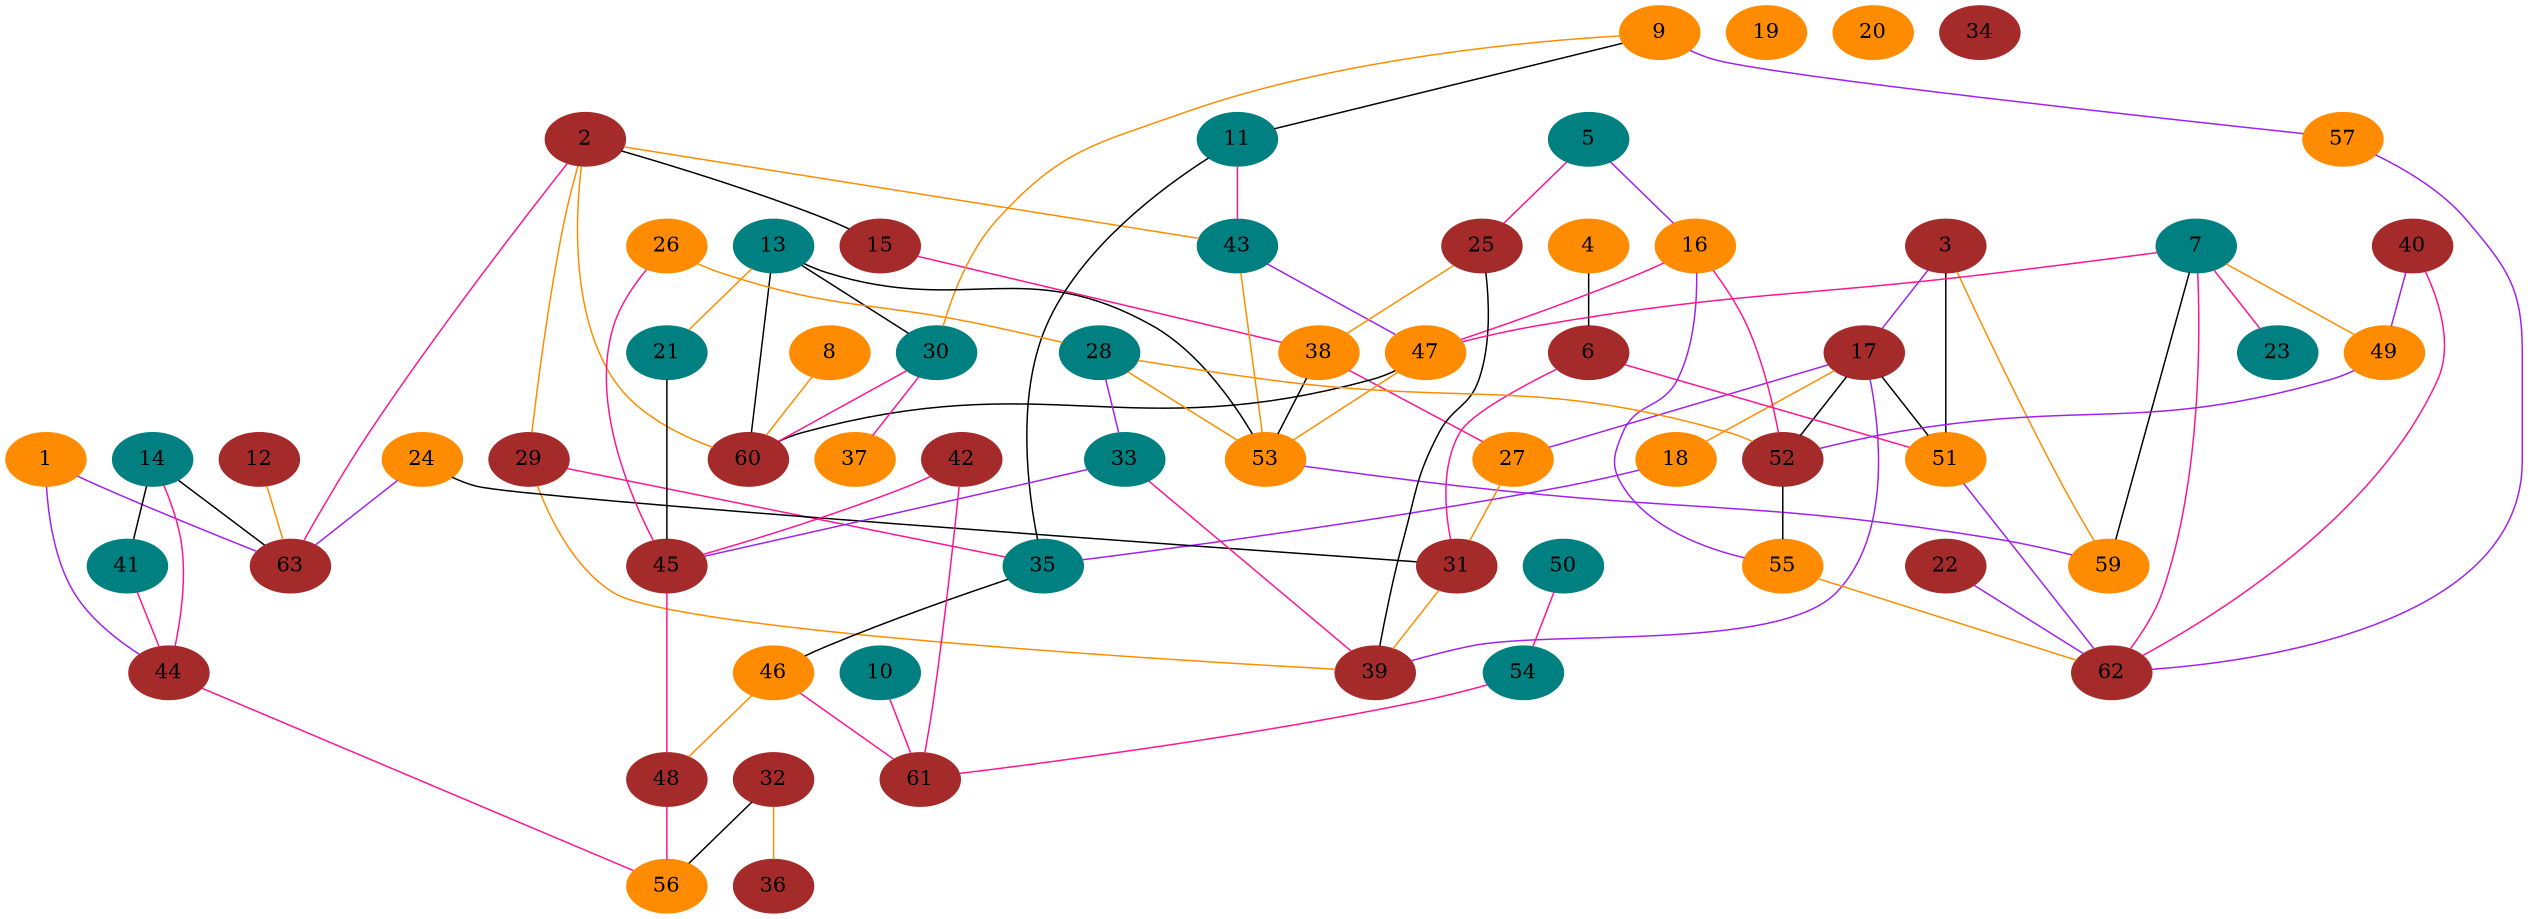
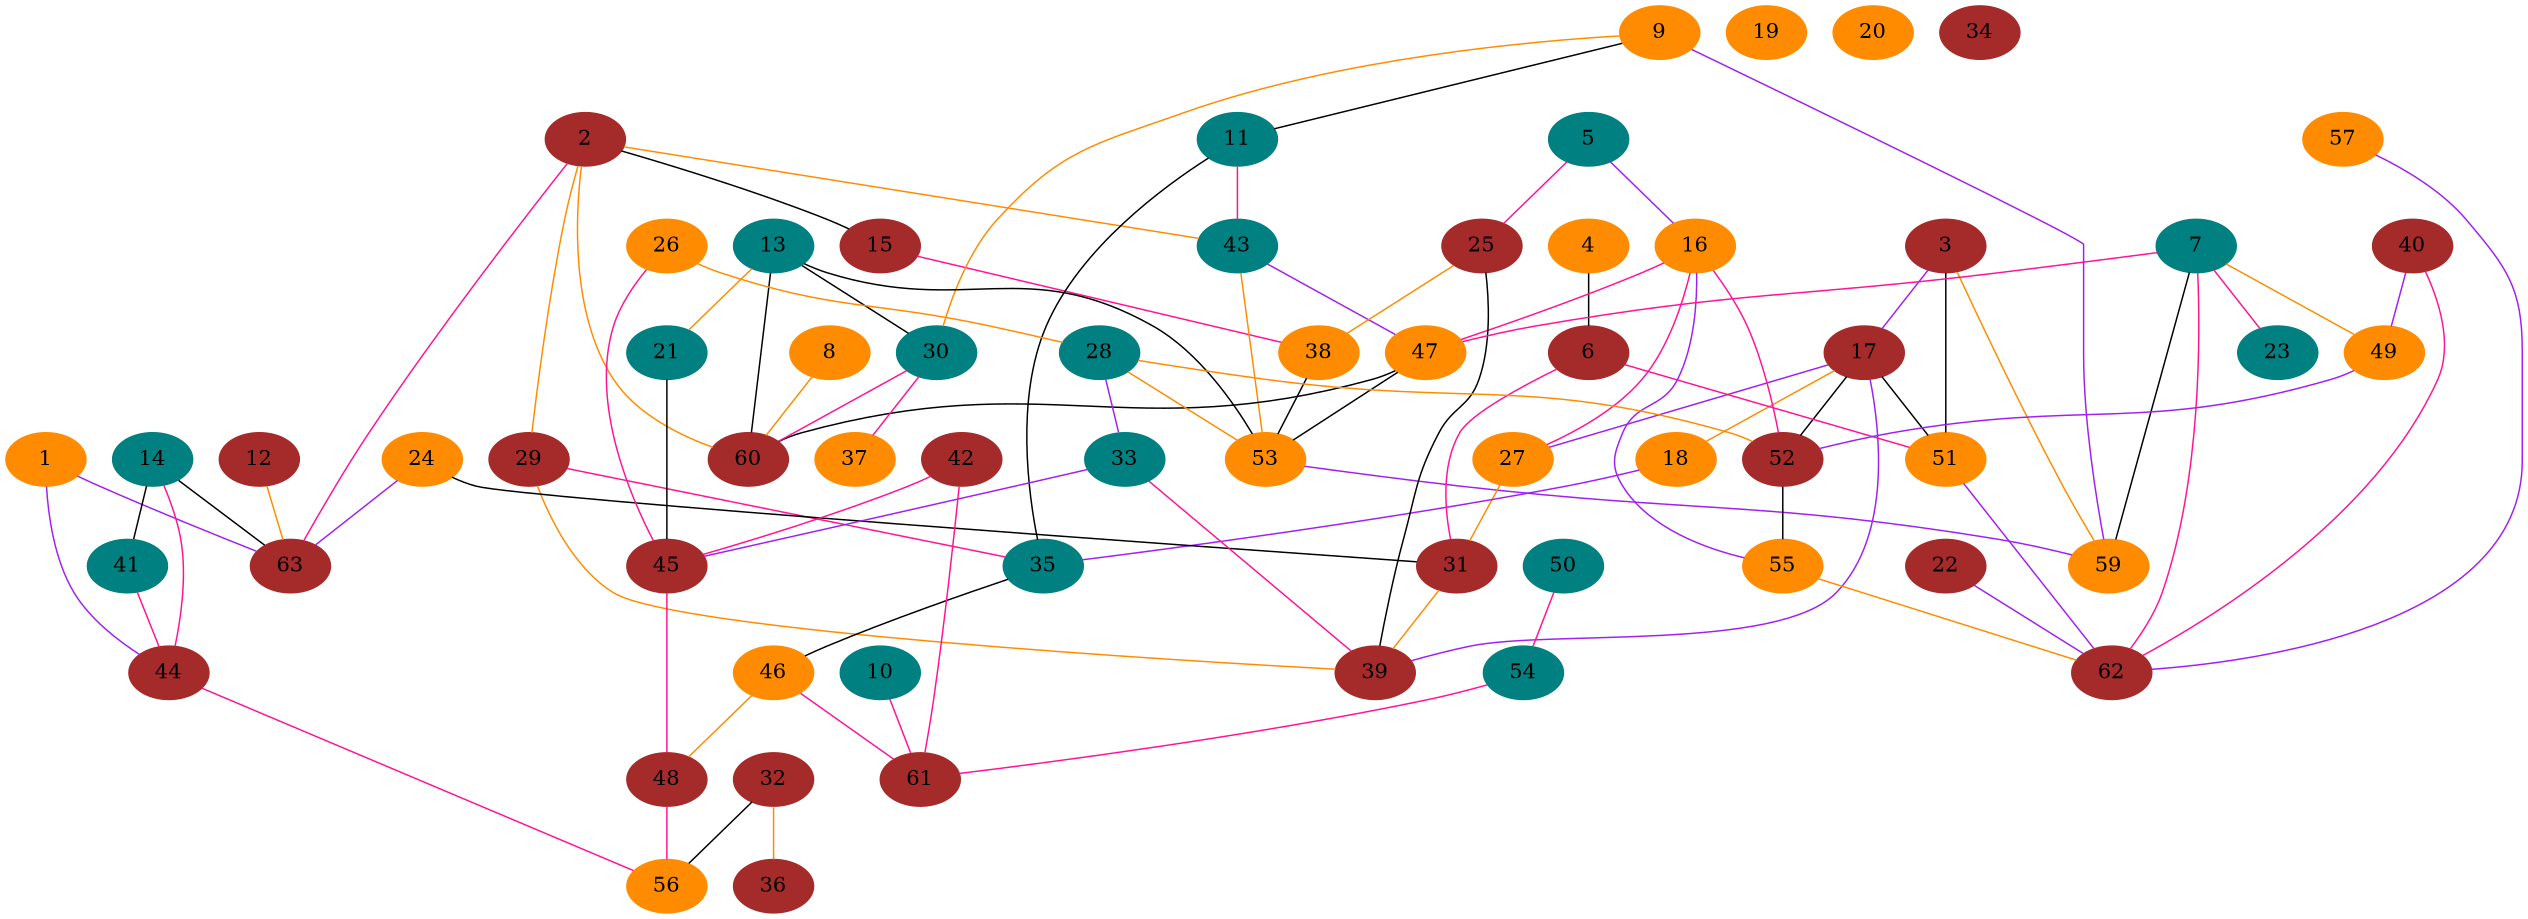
edge "9" -- "57": now "9" -- "59"
edge "47" -- "53": color darkorange -> black
edge "38" -- "27": now "16" -- "27"
